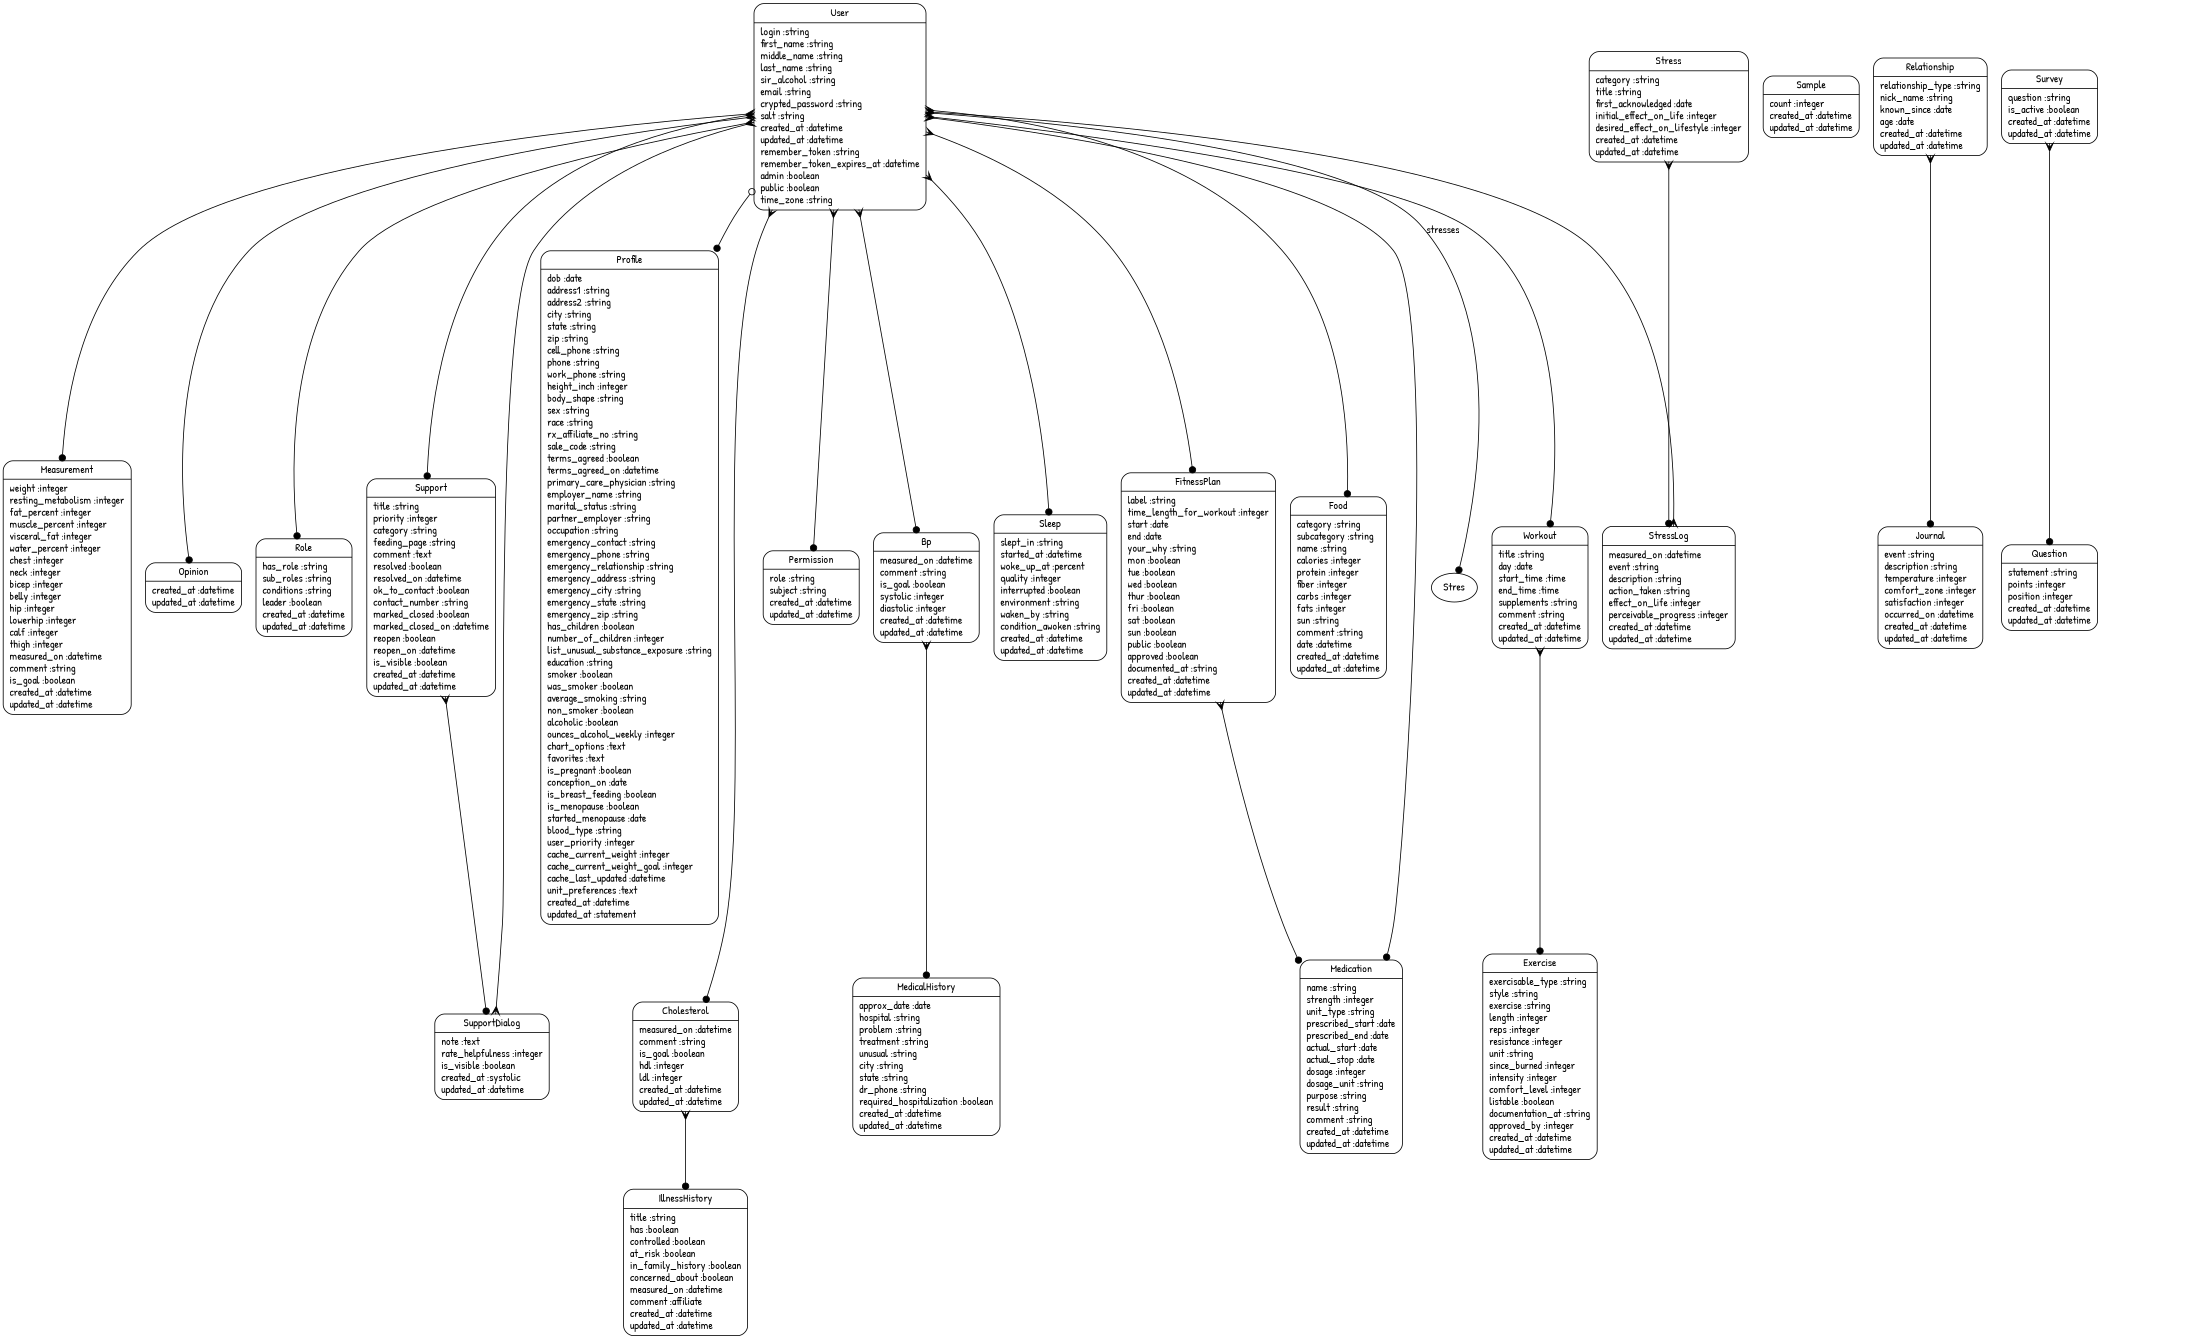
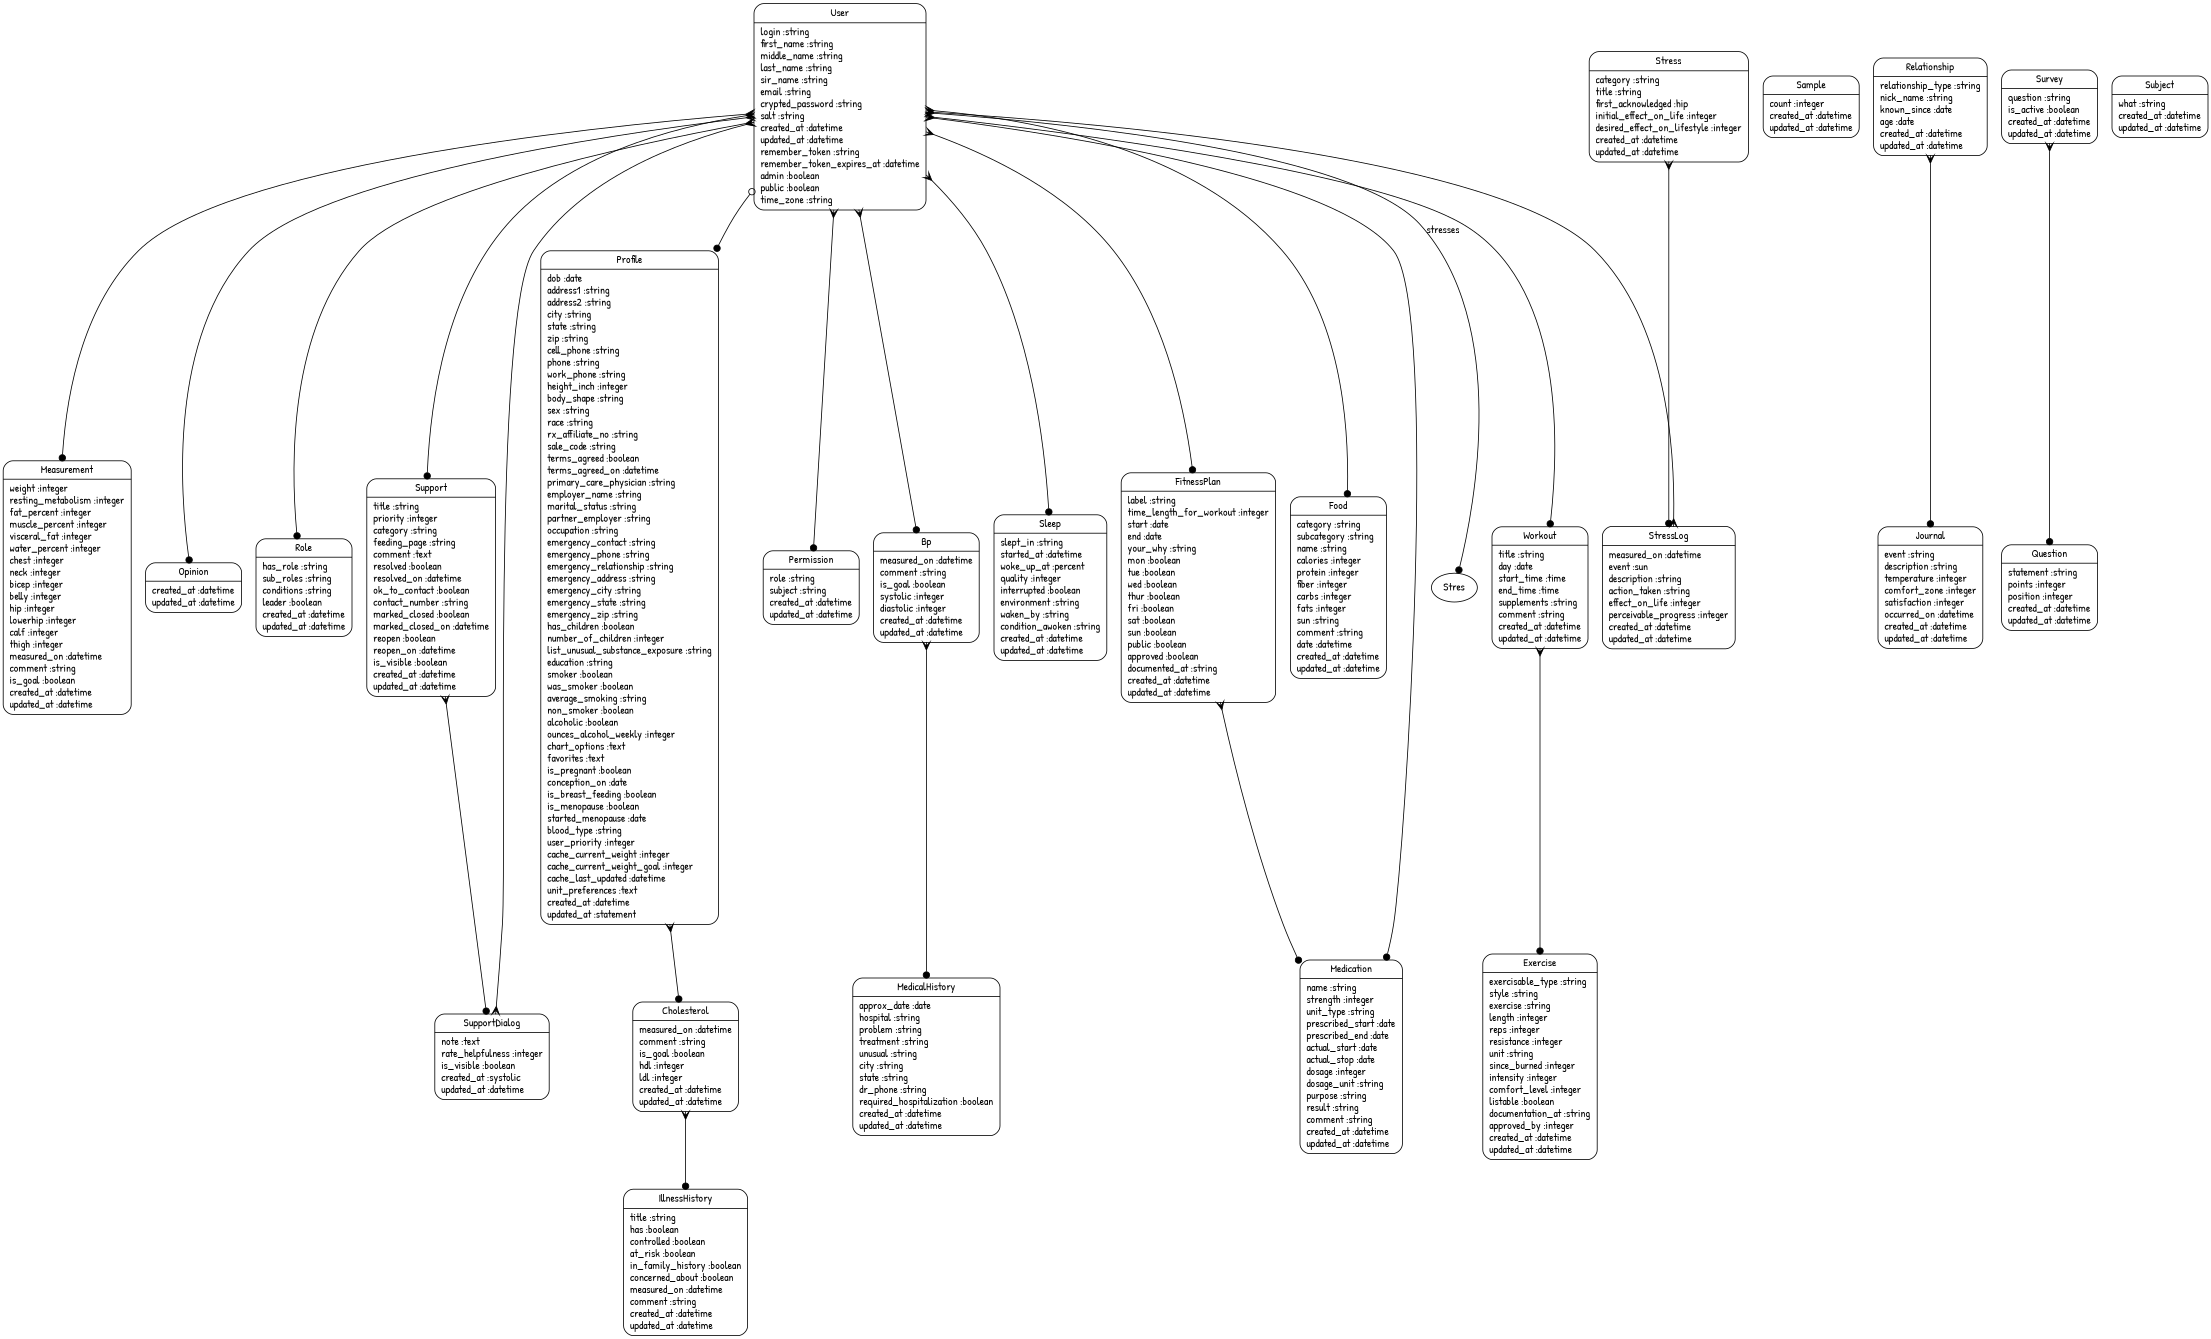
node "User": text "sir_alcohol :string" -> "sir_name :string"
node "Stress": text "first_acknowledged :date" -> "first_acknowledged :hip"
node "Subject": added
node "StressLog": text "event :string" -> "event :sun"
edge "User" -- "Cholesterol": now "Profile" -- "Cholesterol"
node "IllnessHistory": text "comment :affiliate" -> "comment :string"
